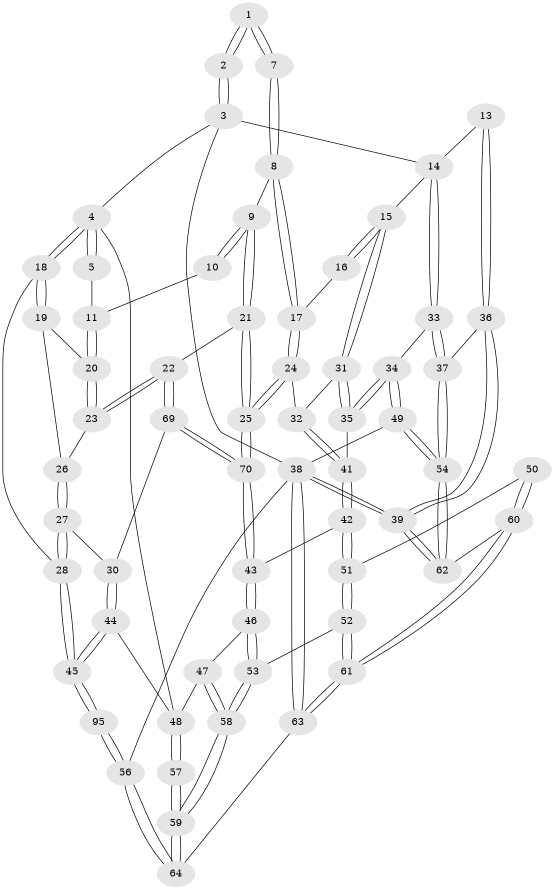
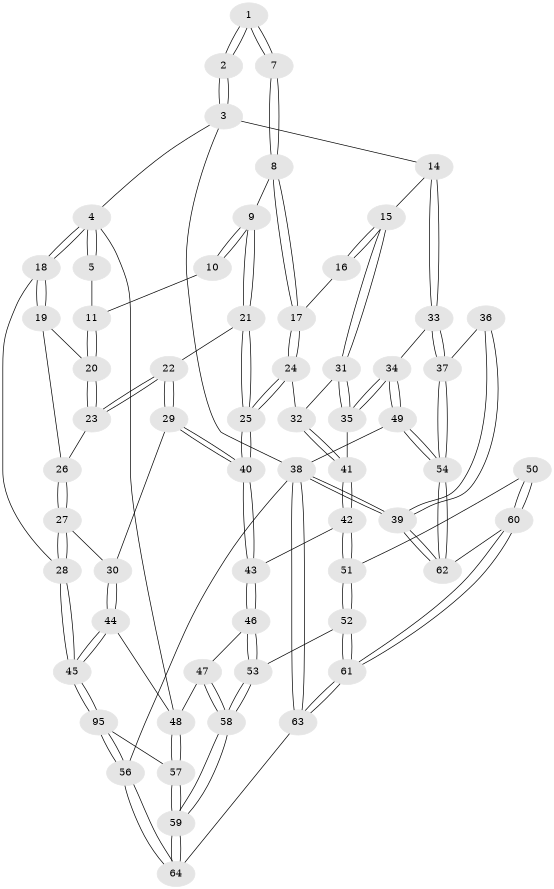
node "13": removed
node "69": label "69" -> "29"
node "70": label "70" -> "40"
edge "95" -- "57": added
